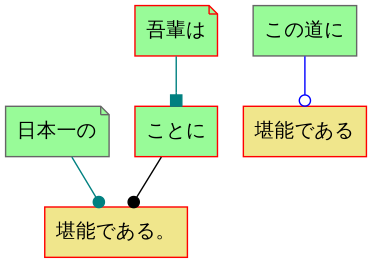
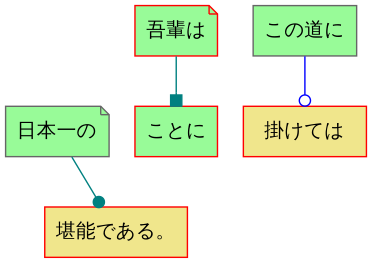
node "堪能である": label "堪能である" -> "掛けては"
edge "ことに" -> "堪能である。": removed
